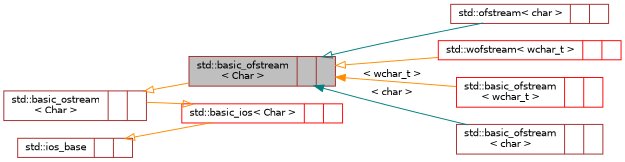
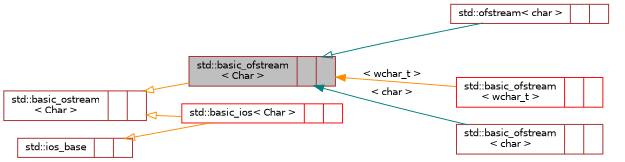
node "std::wofstream< wchar_t >": removed
edge "std::basic_ostream" -> "std::basic_ios< Char >": reversed
